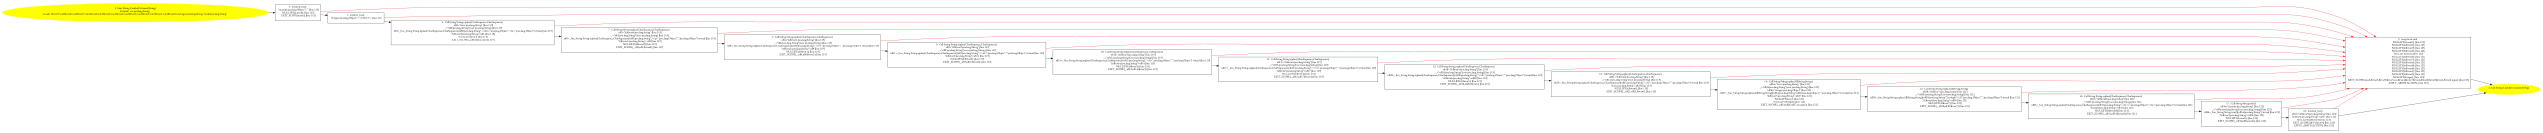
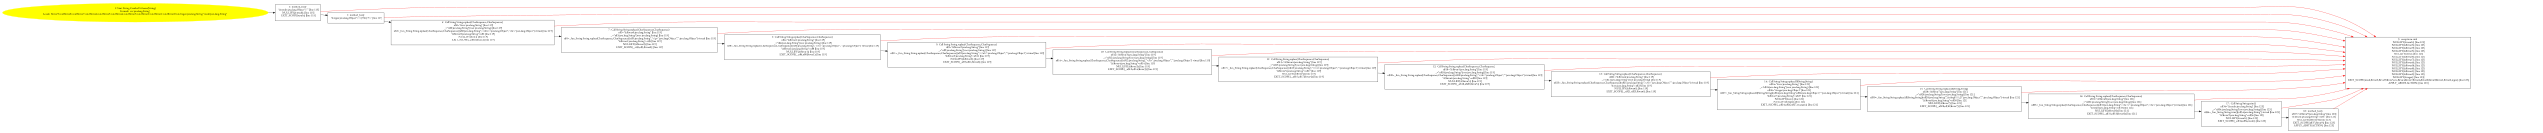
node "2: Exit String CrawlerUtil.earse(String)": removed
